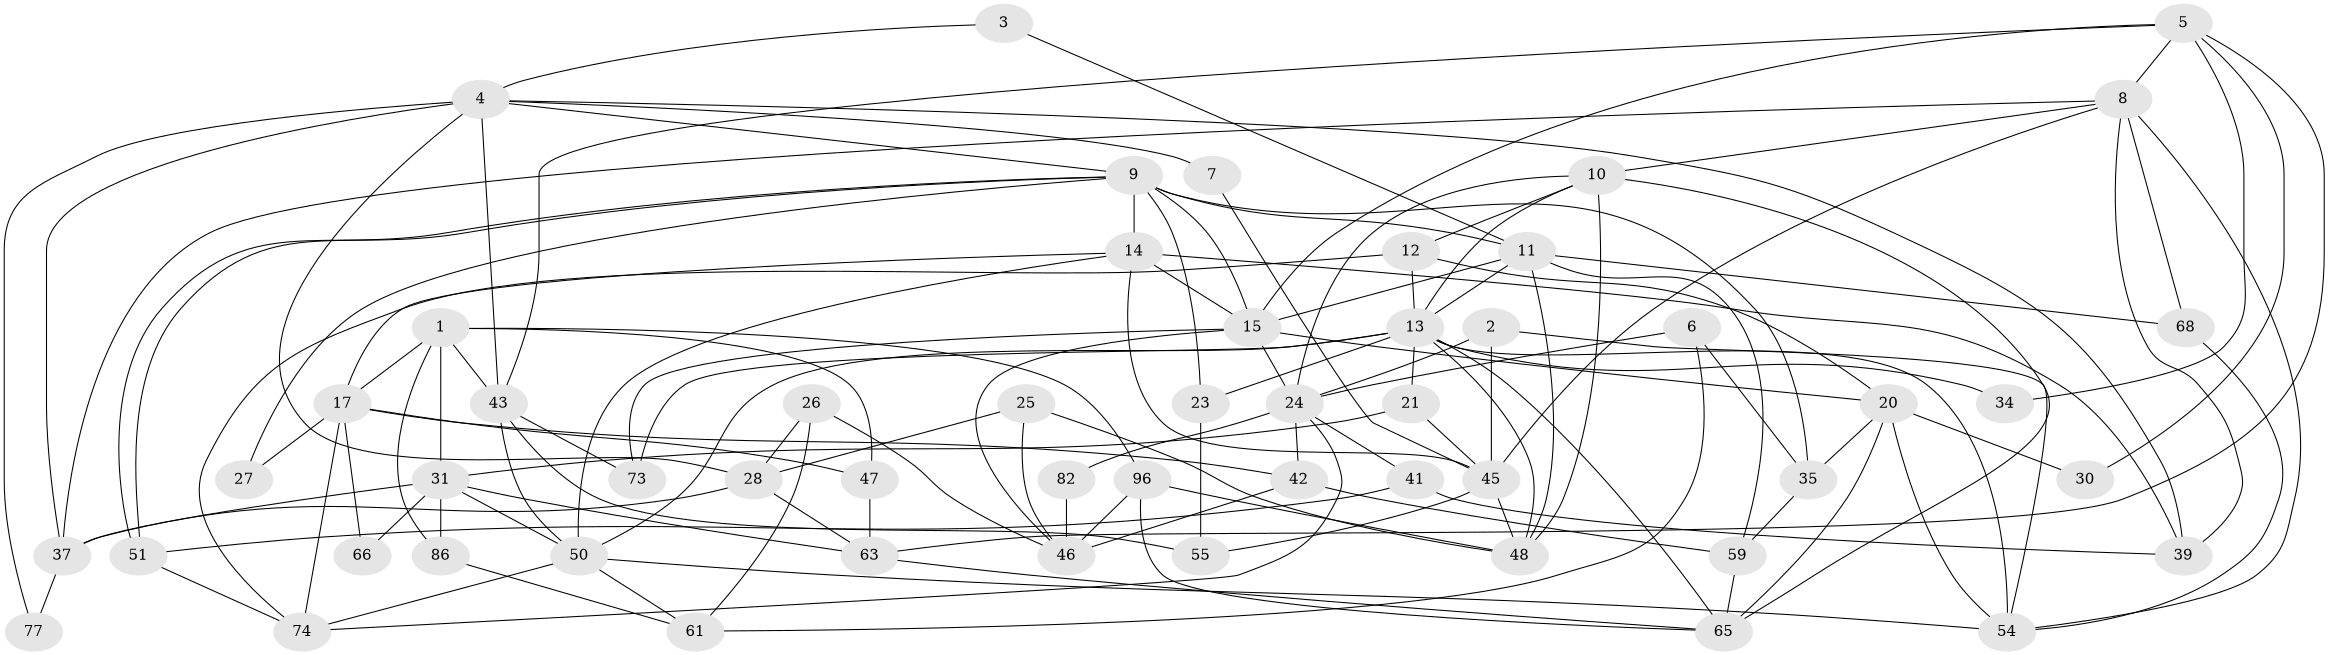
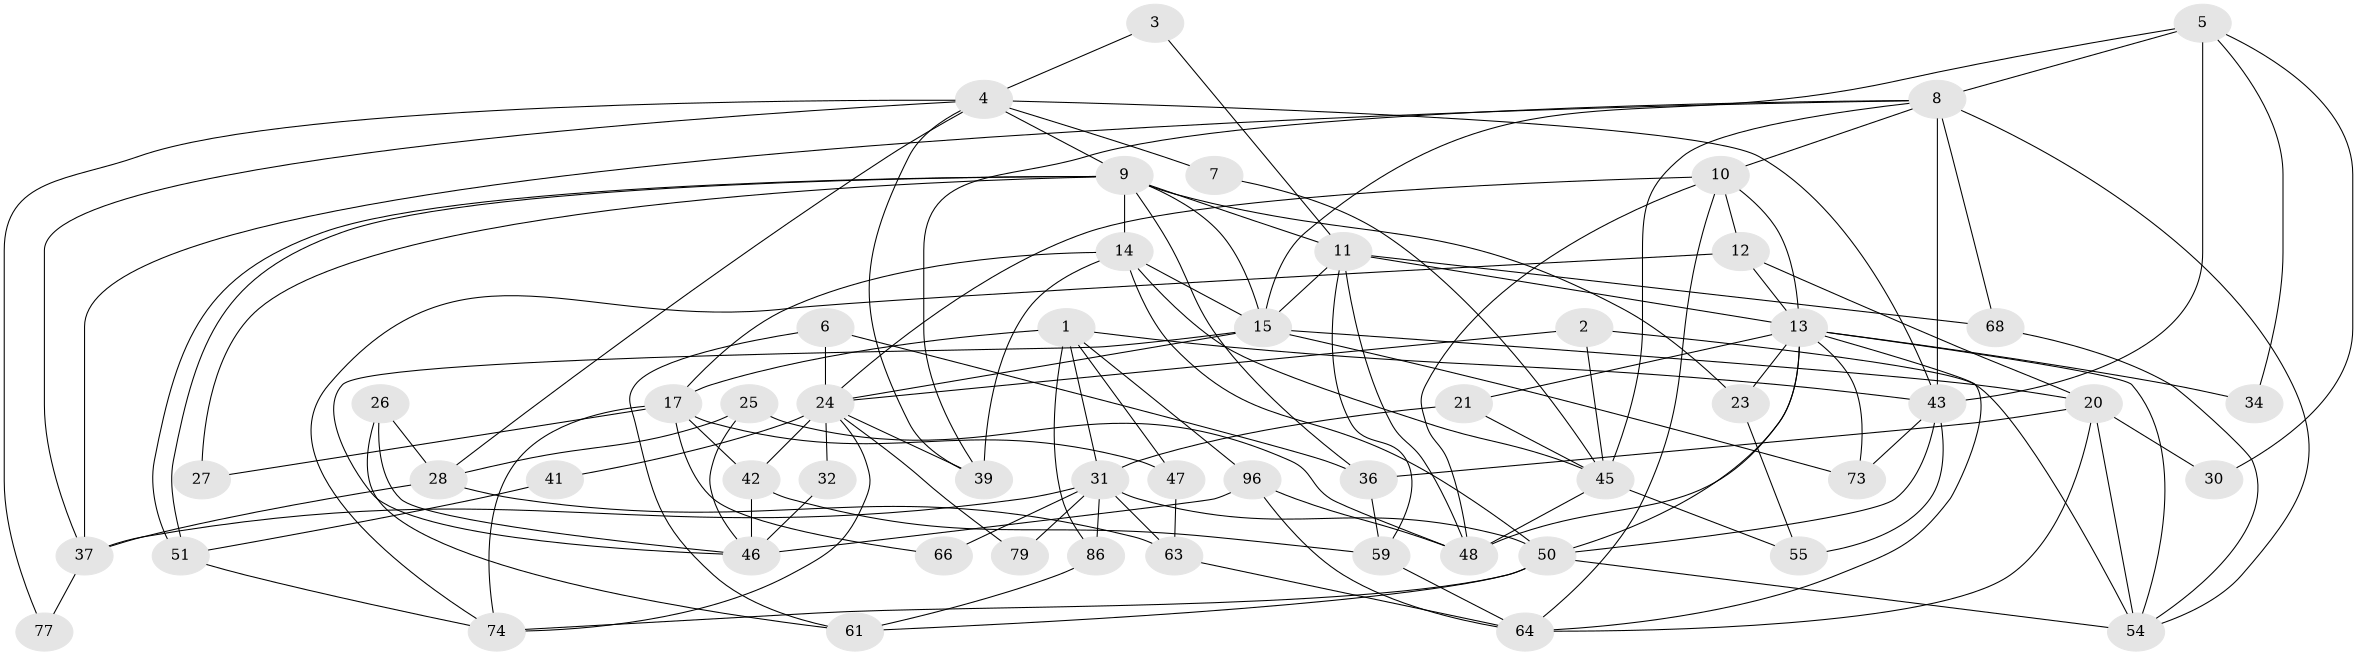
edge "8" -- "43": added
node "82": label "82" -> "32"
node "35": label "35" -> "36"
edge "5" -- "63": removed
edge "41" -- "39": now "24" -- "39"
node "79": added
node "65": label "65" -> "64"
